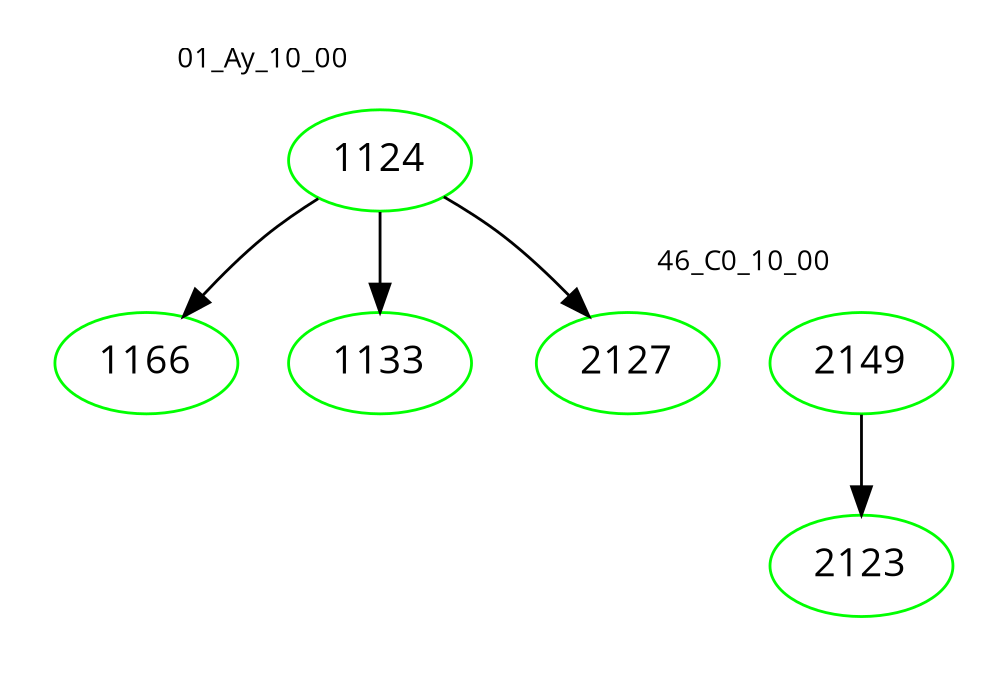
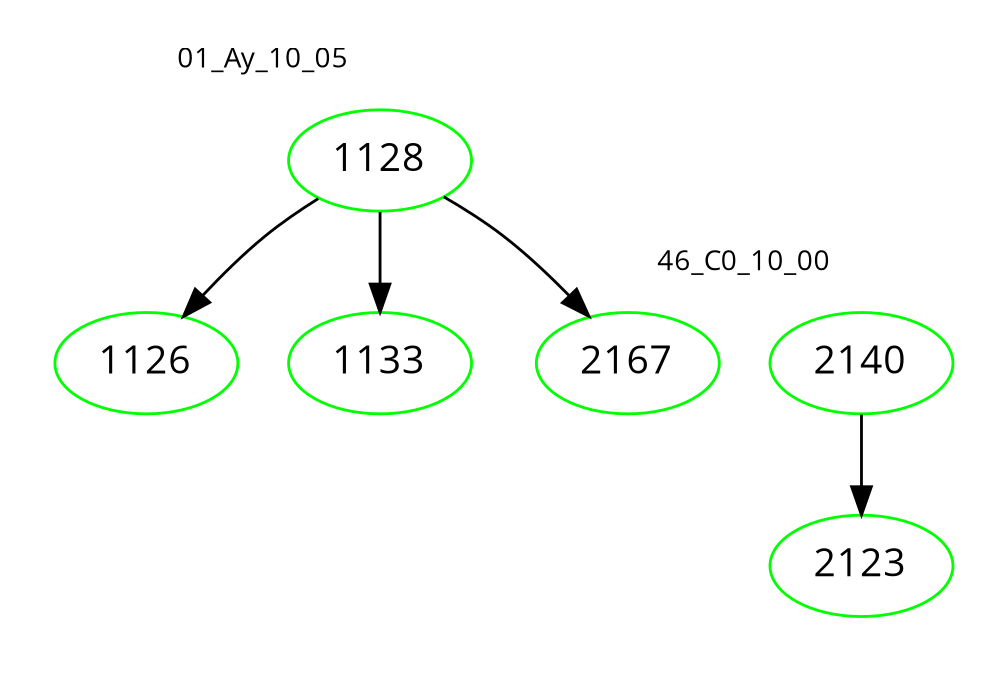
cluster "01_Ay_10_00": label "01_Ay_10_00" -> "01_Ay_10_05"
node "1124": label "1124" -> "1128"
node "1166": label "1166" -> "1126"
node "2127": label "2127" -> "2167"
node "2149": label "2149" -> "2140"
